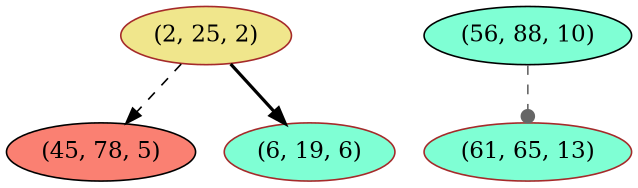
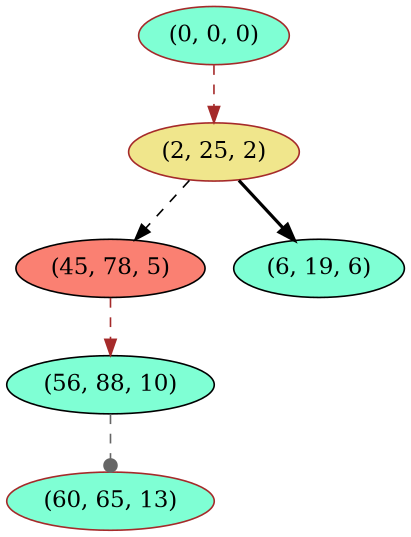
node "(0, 0, 0)": added
node "(6, 19, 6)": color brown -> black
node "(61, 65, 13)": label "(61, 65, 13)" -> "(60, 65, 13)"
edge "(45, 78, 5)" -> "(56, 88, 10)": added
